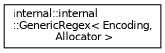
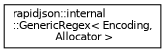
node "internal::internal ::GenericRegex< Encoding, Allocator >": label "internal::internal ::GenericRegex< Encoding, Allocator >" -> "rapidjson::internal ::GenericRegex< Encoding, Allocator >"
